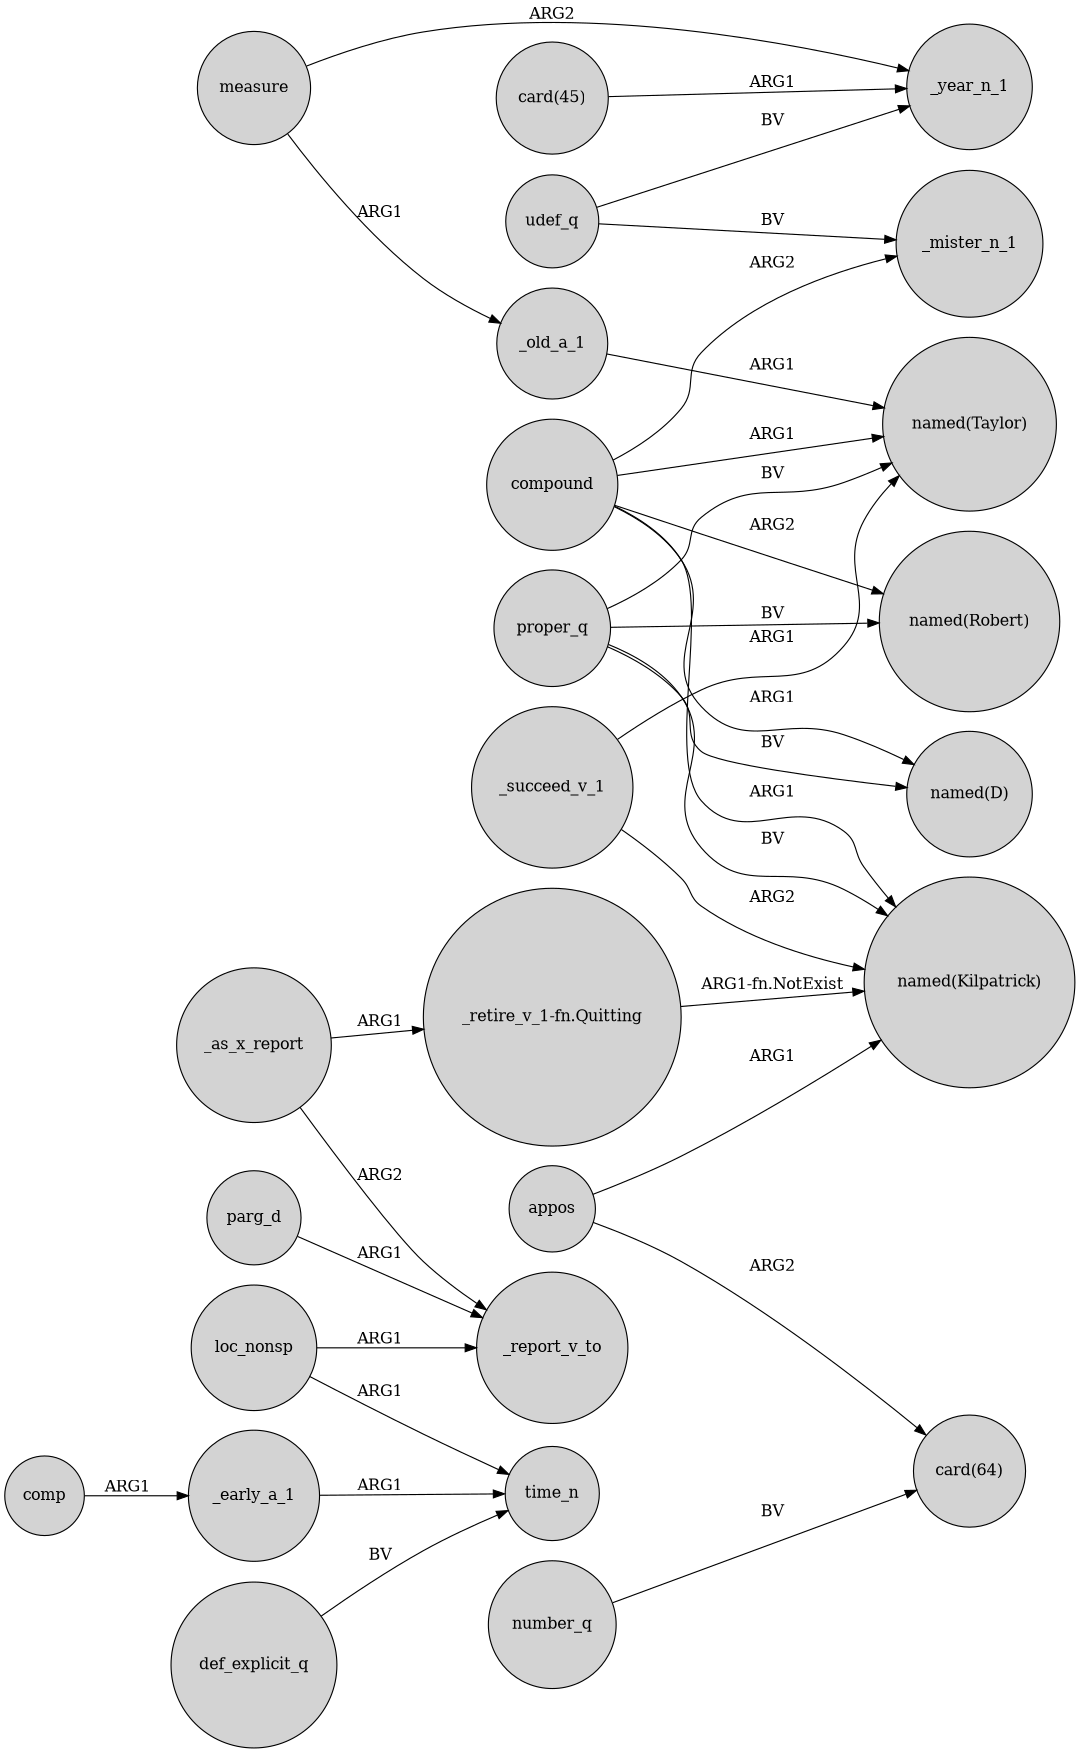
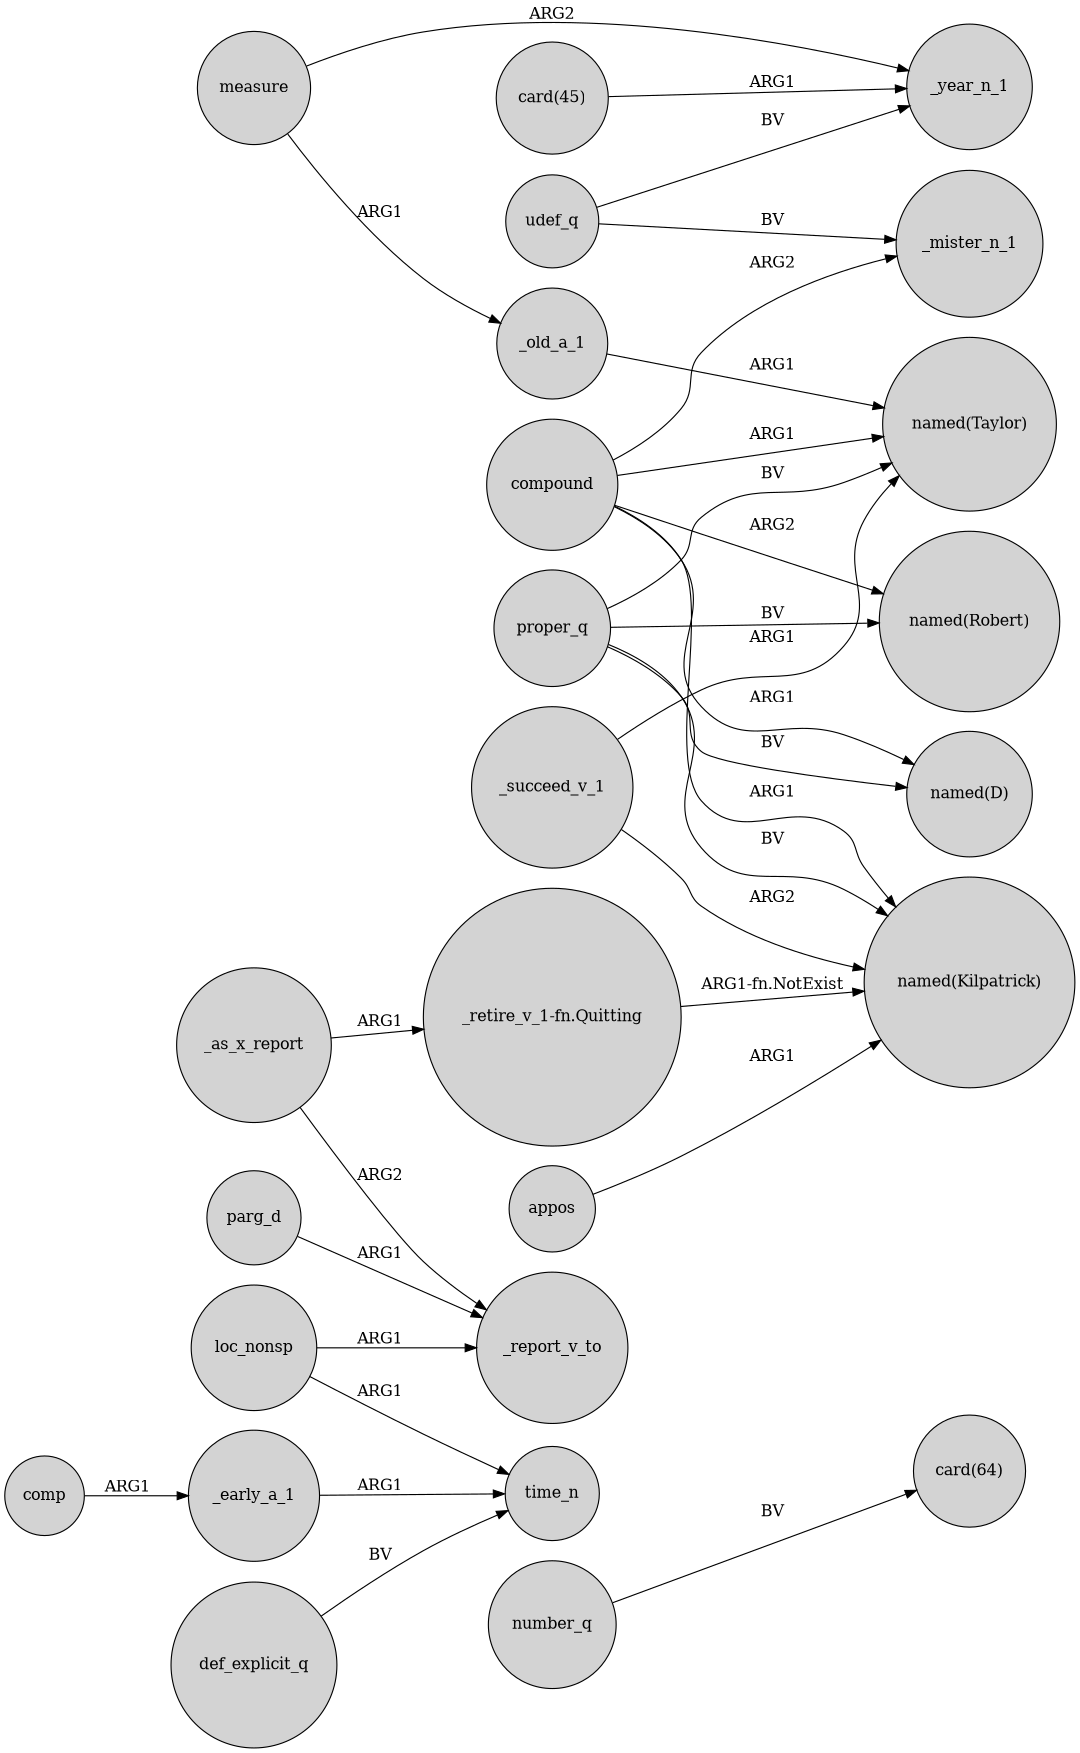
edge "appos" -> "card(64)": removed, label "ARG2"
